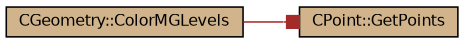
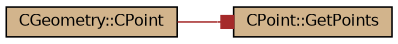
node "CGeometry::ColorMGLevels": label "CGeometry::ColorMGLevels" -> "CGeometry::CPoint"
